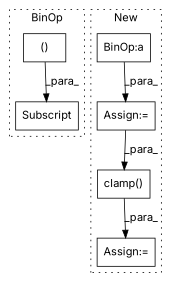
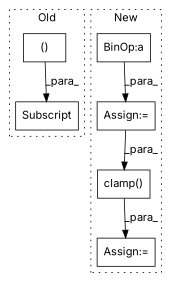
cluster "BinOp": label "BinOp" -> "Old"
